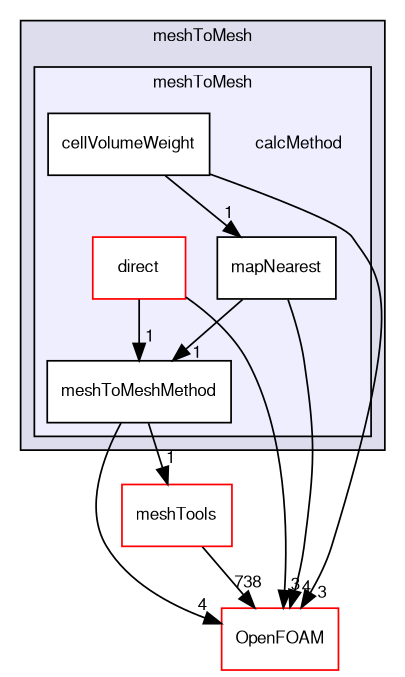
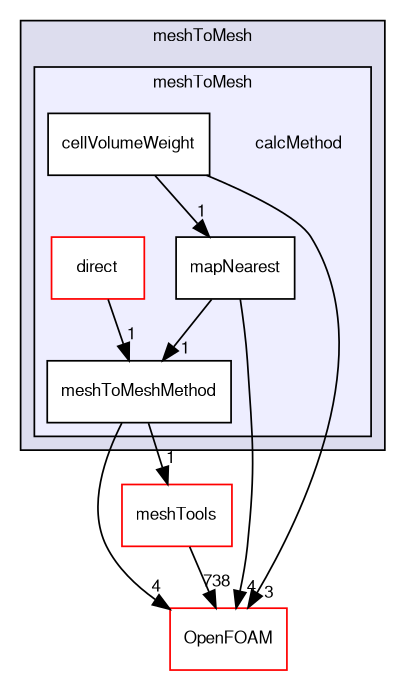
edge "direct" -> "OpenFOAM": removed
